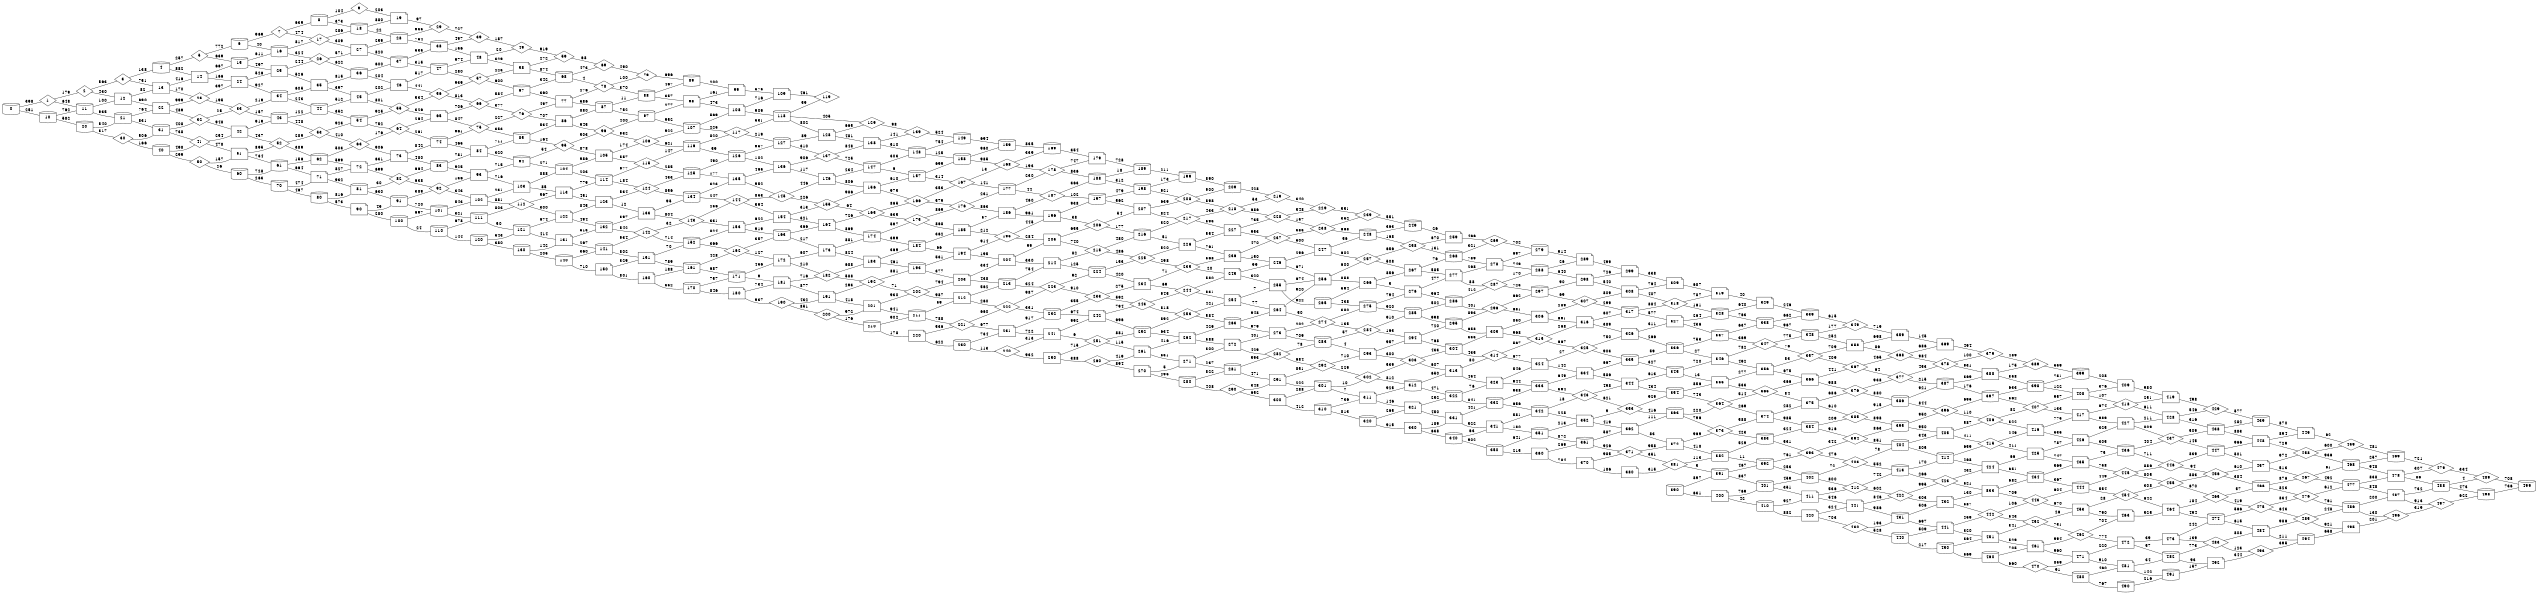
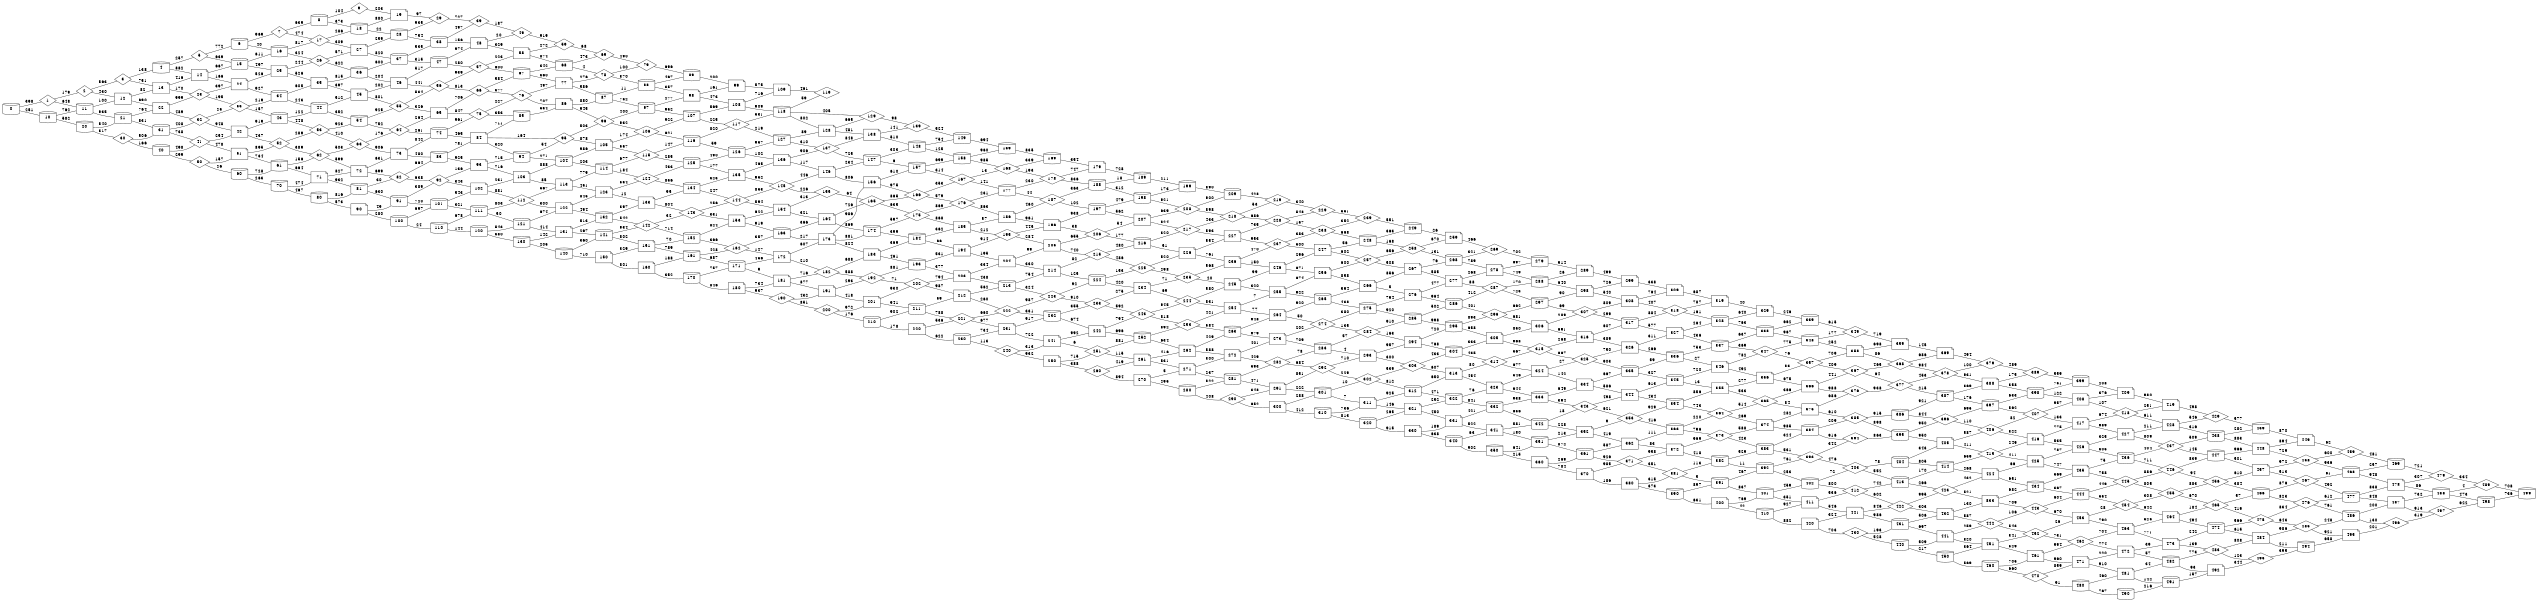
edge "85" -- "95": now "84" -- "95"
node "62": shape cylinder -> diamond
edge "156" -- "155": now "156" -- "173"
edge "256" -- "264": now "265" -- "264"
edge "376" -- "386": removed, label "880"
edge "394" -- "404": removed, label "851"
edge "380" -- "390": added, label "373"
edge "463" -- "473": added, label "771"
